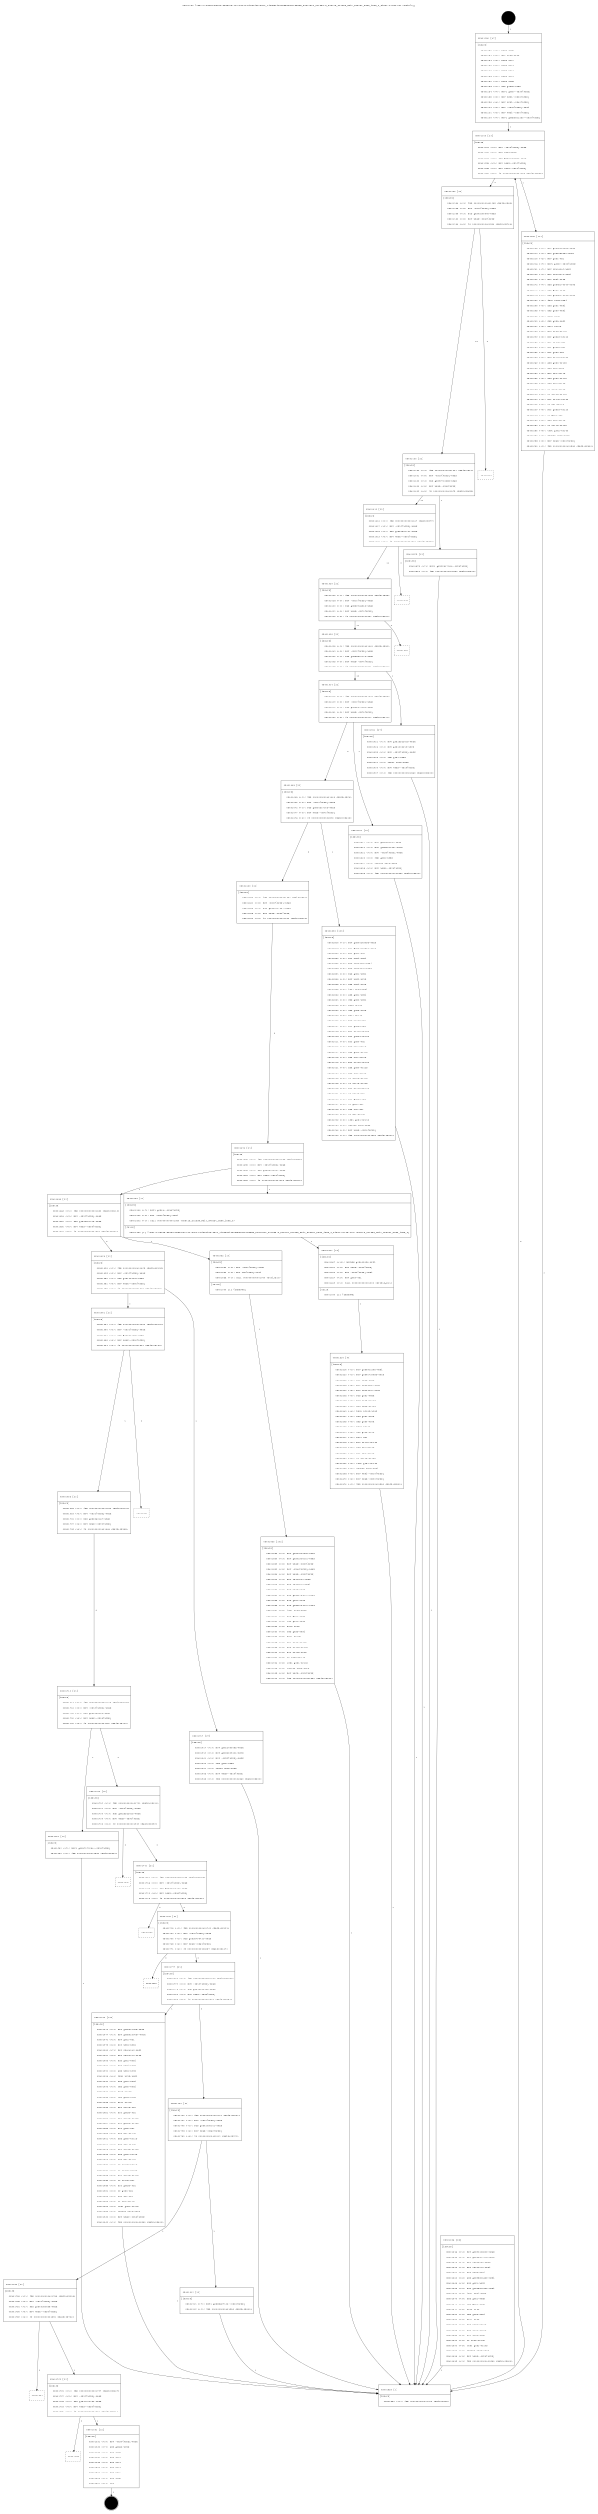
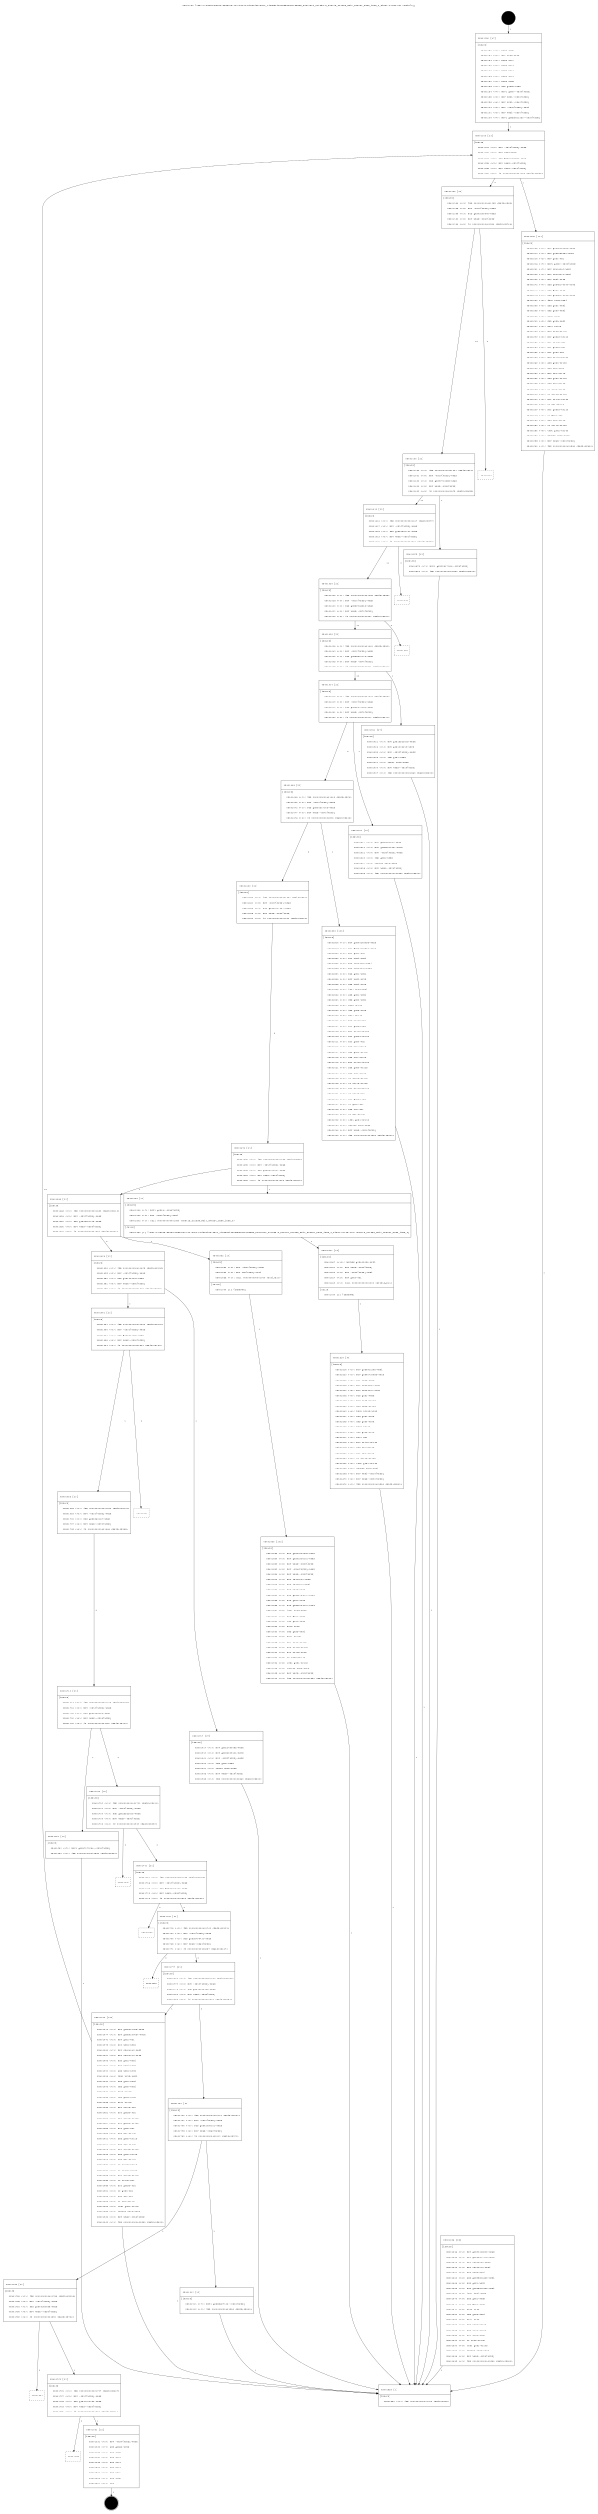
edge "0x401da0 [5]" -> "0x4015cf [23]": now "0x401972 [134]" -> "0x4015cf [23]"
